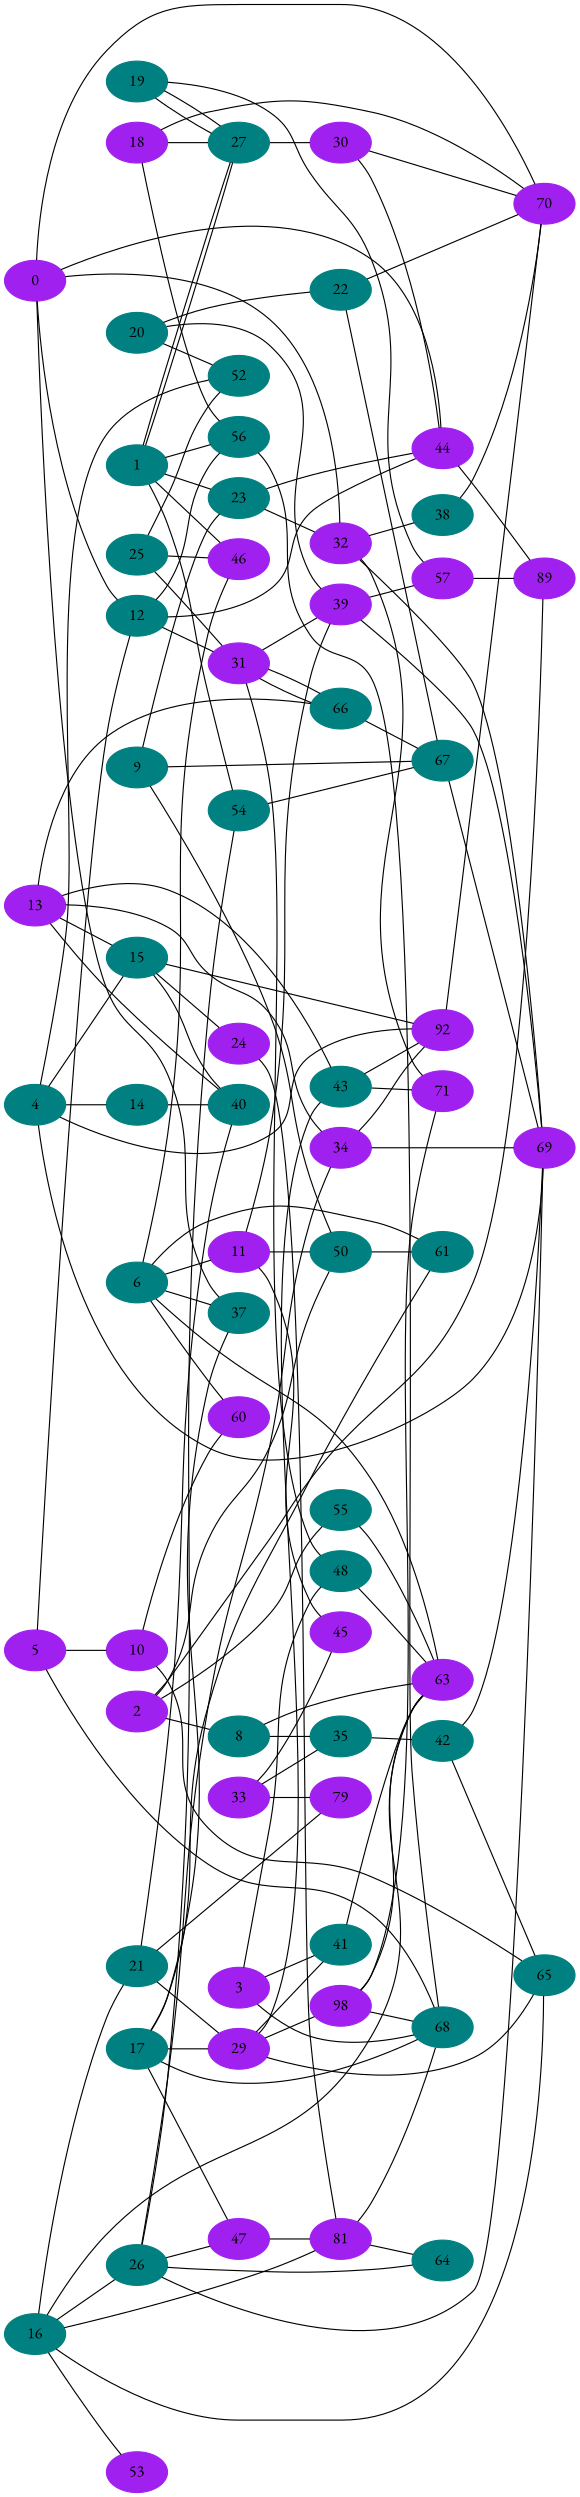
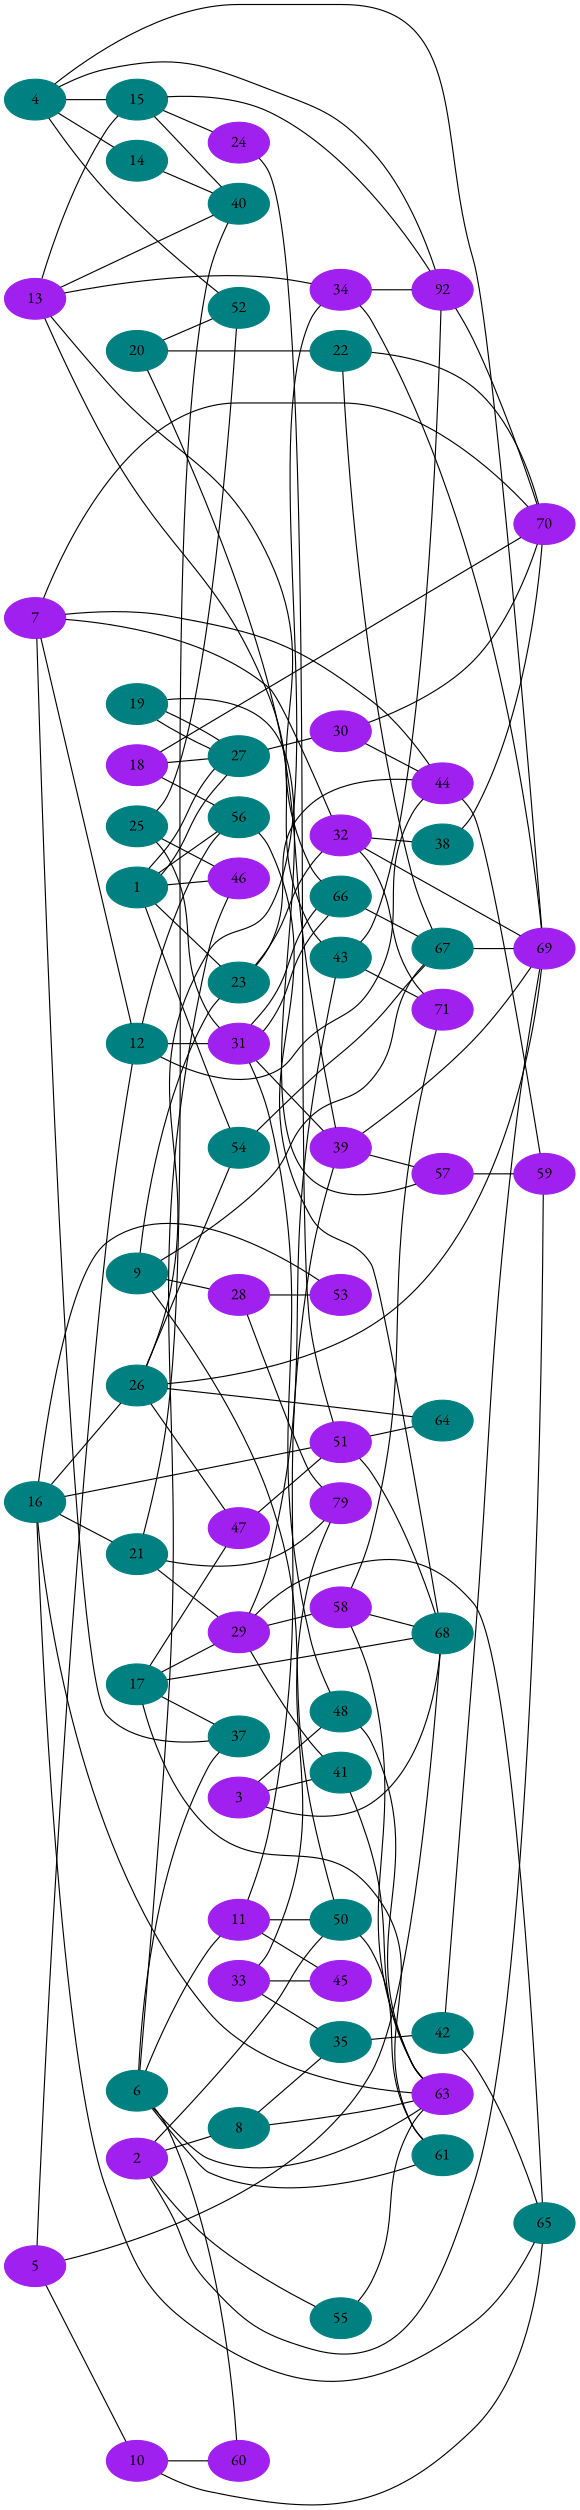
node "0": label "0" -> "7"
node "89": label "89" -> "59"
node "28": added
node "98": label "98" -> "58"
node "81": label "81" -> "51"
